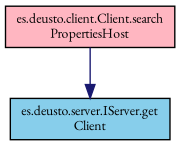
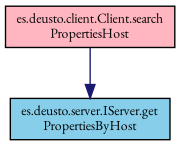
node "es.deusto.server.IServer.get Client": label "es.deusto.server.IServer.get Client" -> "es.deusto.server.IServer.get PropertiesByHost"
